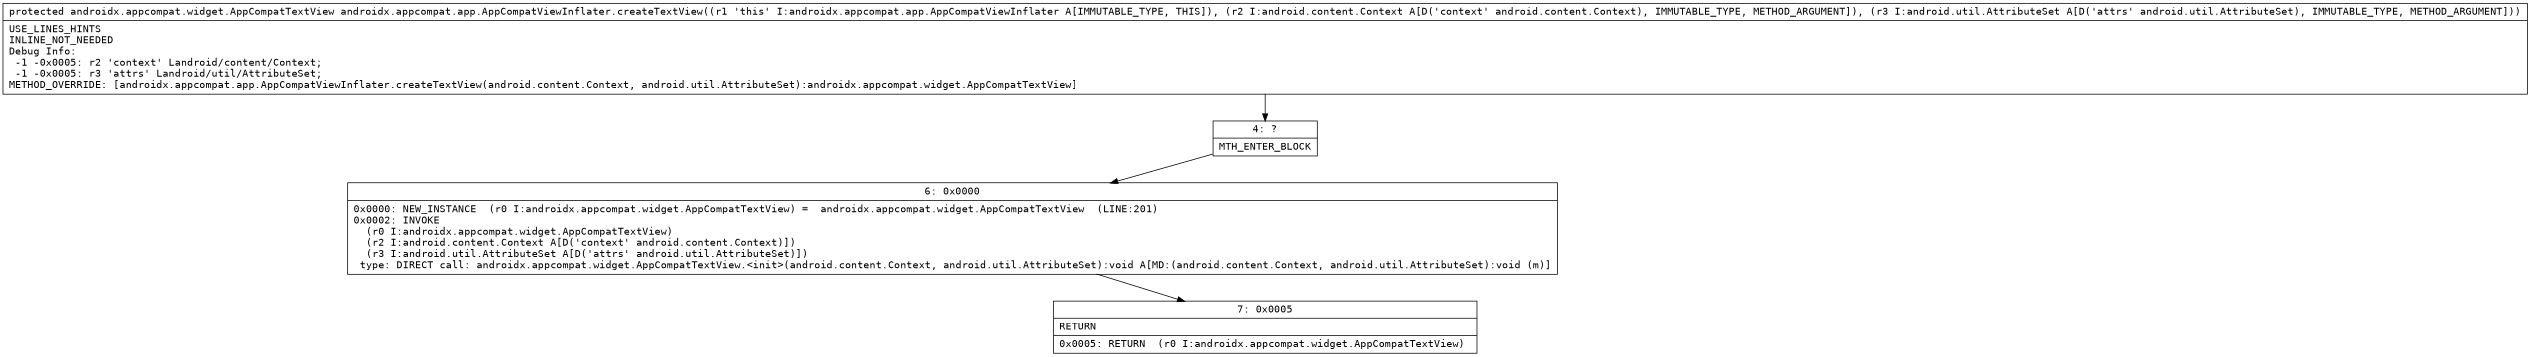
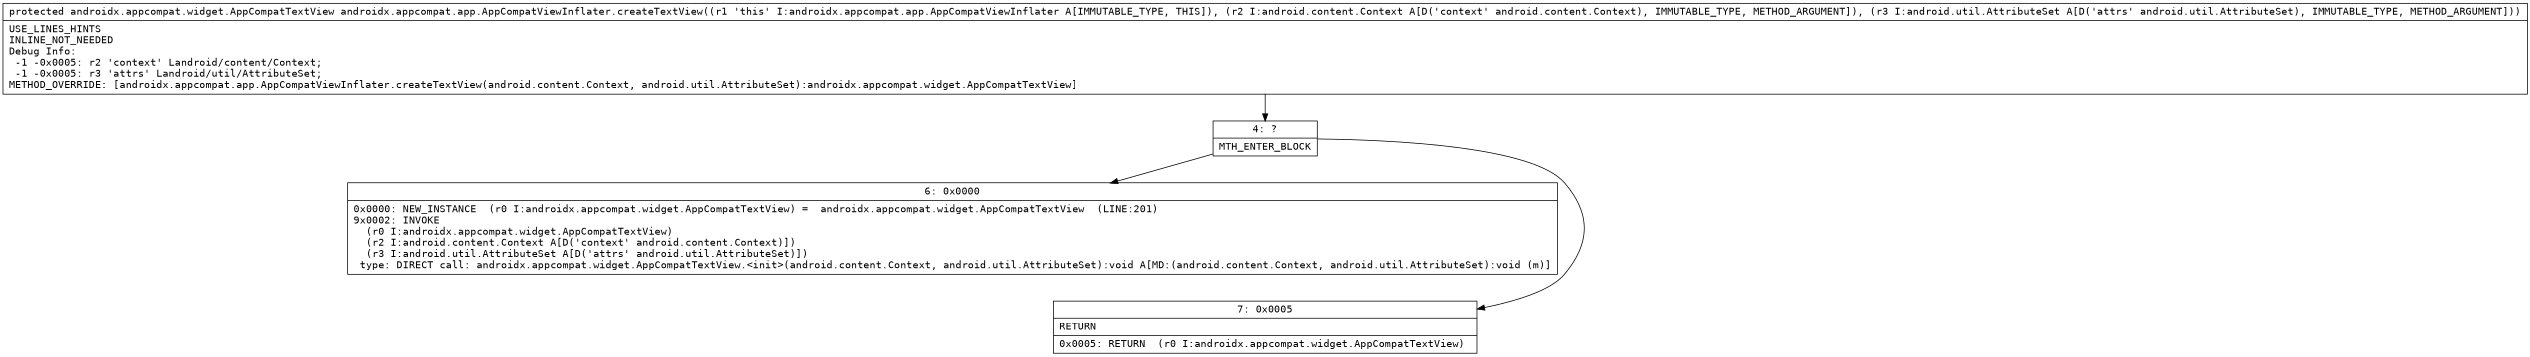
node "6: 0x0000": text "0x0002: INVOKE" -> "9x0002: INVOKE"
edge "6: 0x0000" -> "7: 0x0005": now "4: ?" -> "7: 0x0005"
